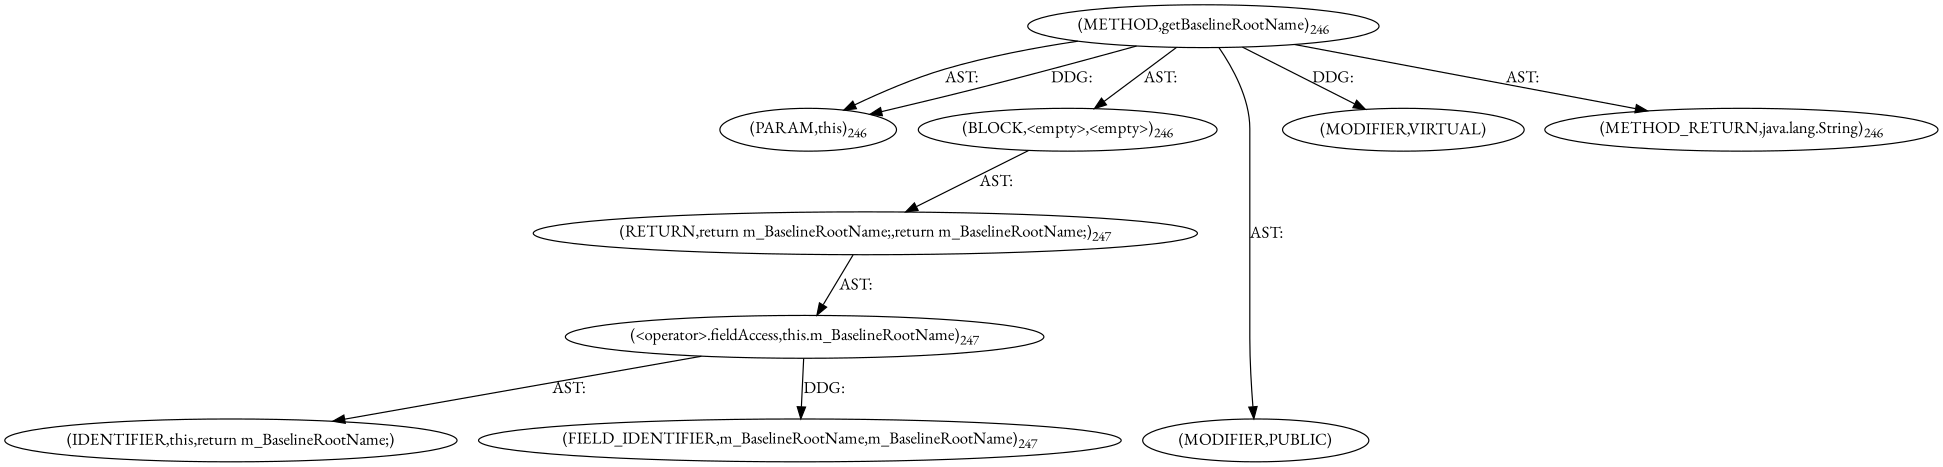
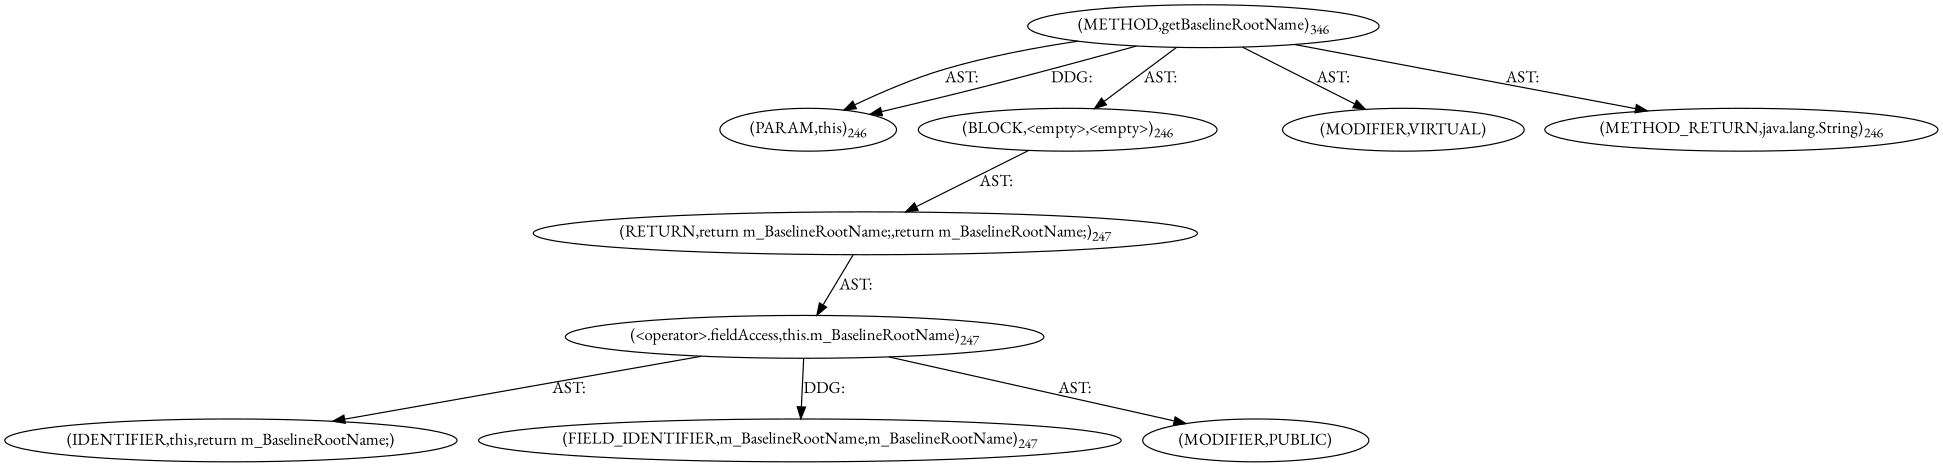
node "(METHOD,getBaselineRootName)": text "246" -> "346"
edge "(METHOD,getBaselineRootName)" -> "(MODIFIER,VIRTUAL)": label "DDG: " -> "AST: "
edge "(METHOD,getBaselineRootName)" -> "(MODIFIER,PUBLIC)": now "(<operator>.fieldAccess,this.m_BaselineRootName)" -> "(MODIFIER,PUBLIC)"
